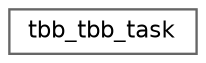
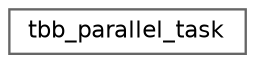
node "tbb_tbb_task": label "tbb_tbb_task" -> "tbb_parallel_task"
